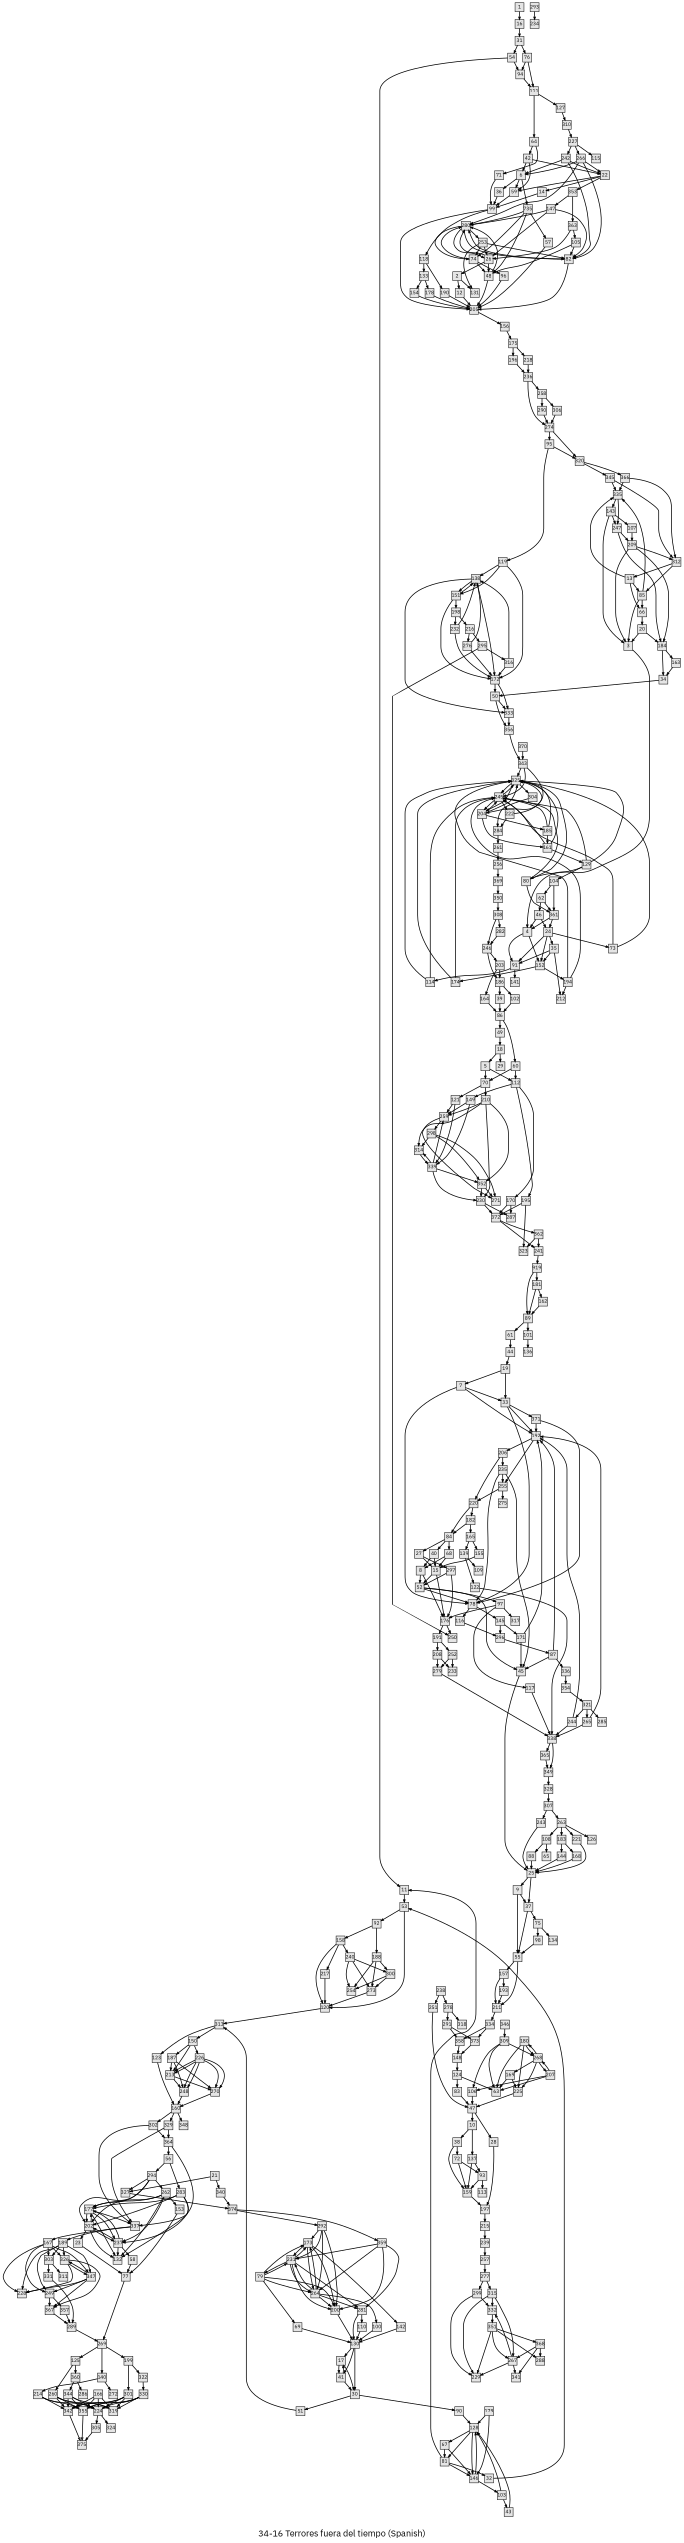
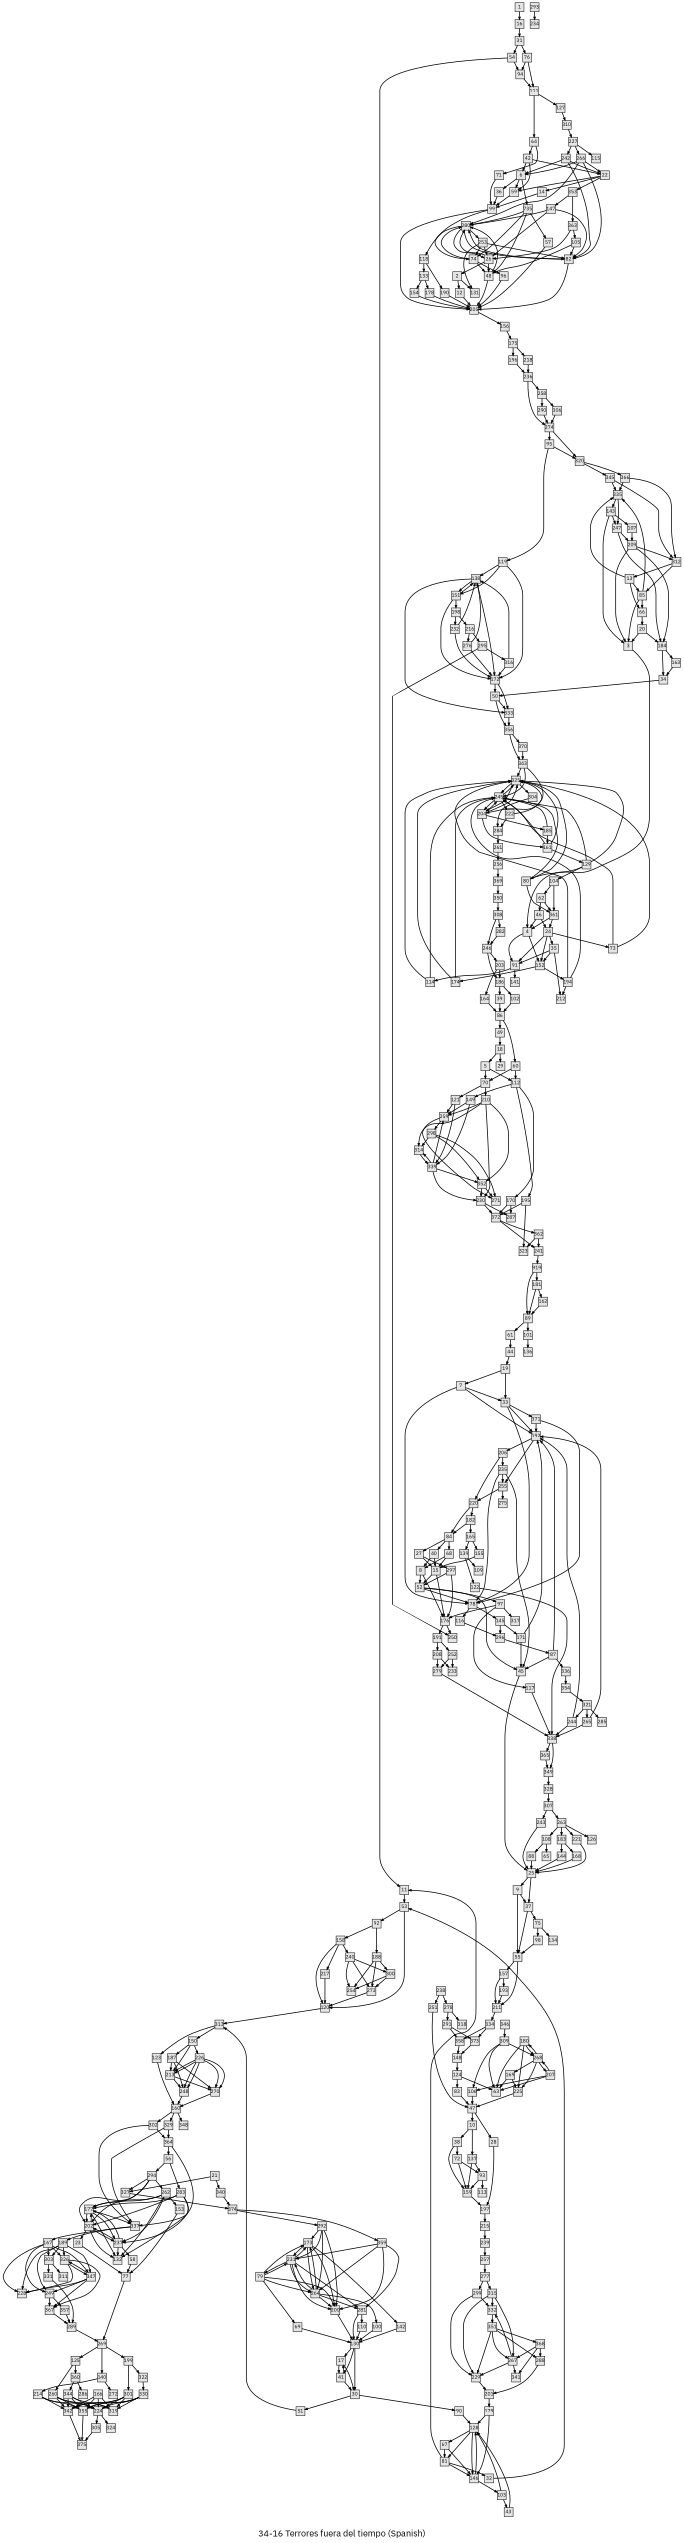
edge "356" -> "370": added
edge "185" -> "325": removed
node "201": added
